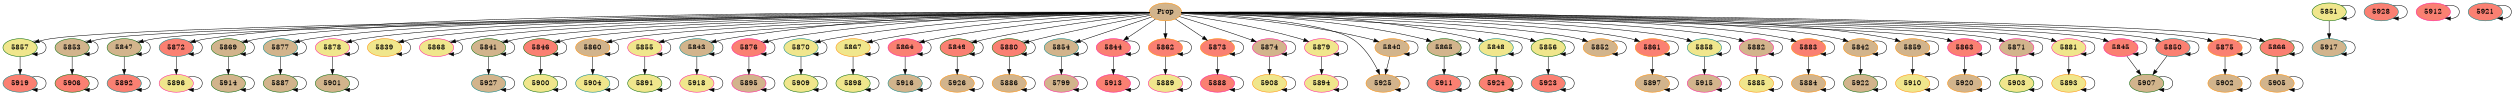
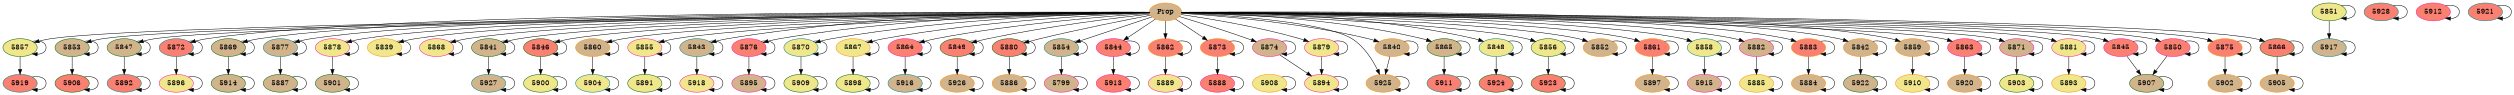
node "5850": color teal -> deeppink
edge "5874" -> "5908": now "5874" -> "5894"
node "5923": color teal -> darkgreen
